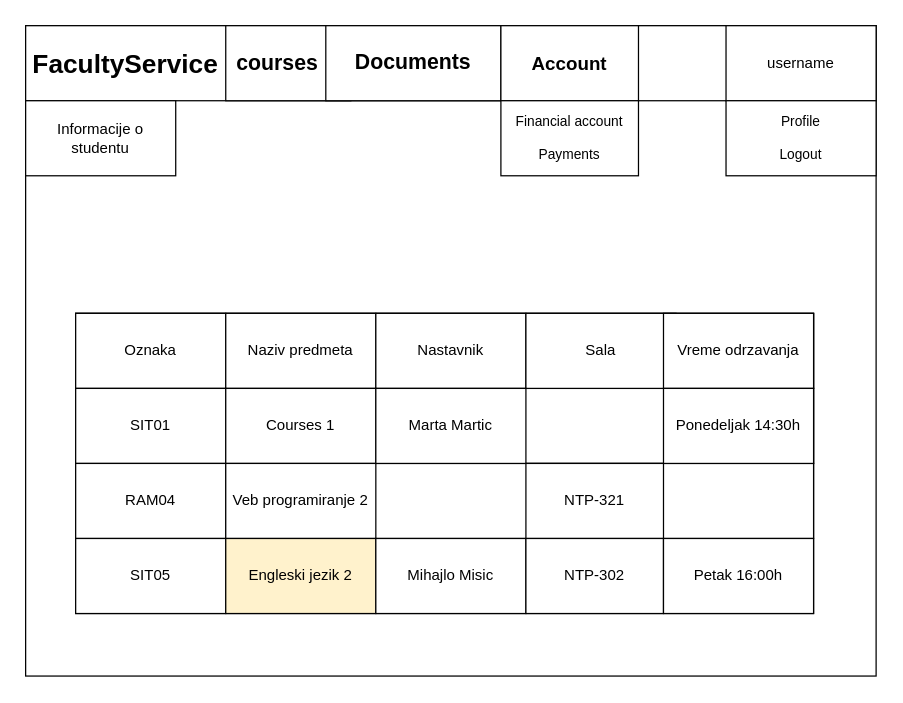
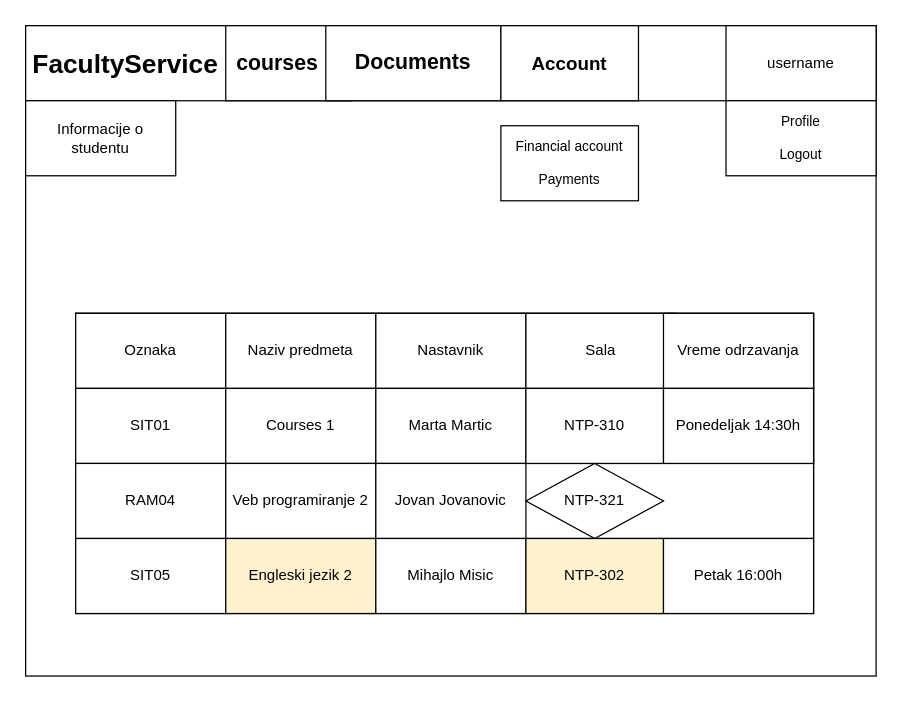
node "Financial account Payments": moved (569, 138) -> (569, 163)
node "NTP-310": added
node "Jovan Jovanovic": added
node "NTP-321": shape rectangle -> diamond
node "NTP-302": fillcolor #ffffff -> #fff2cc
